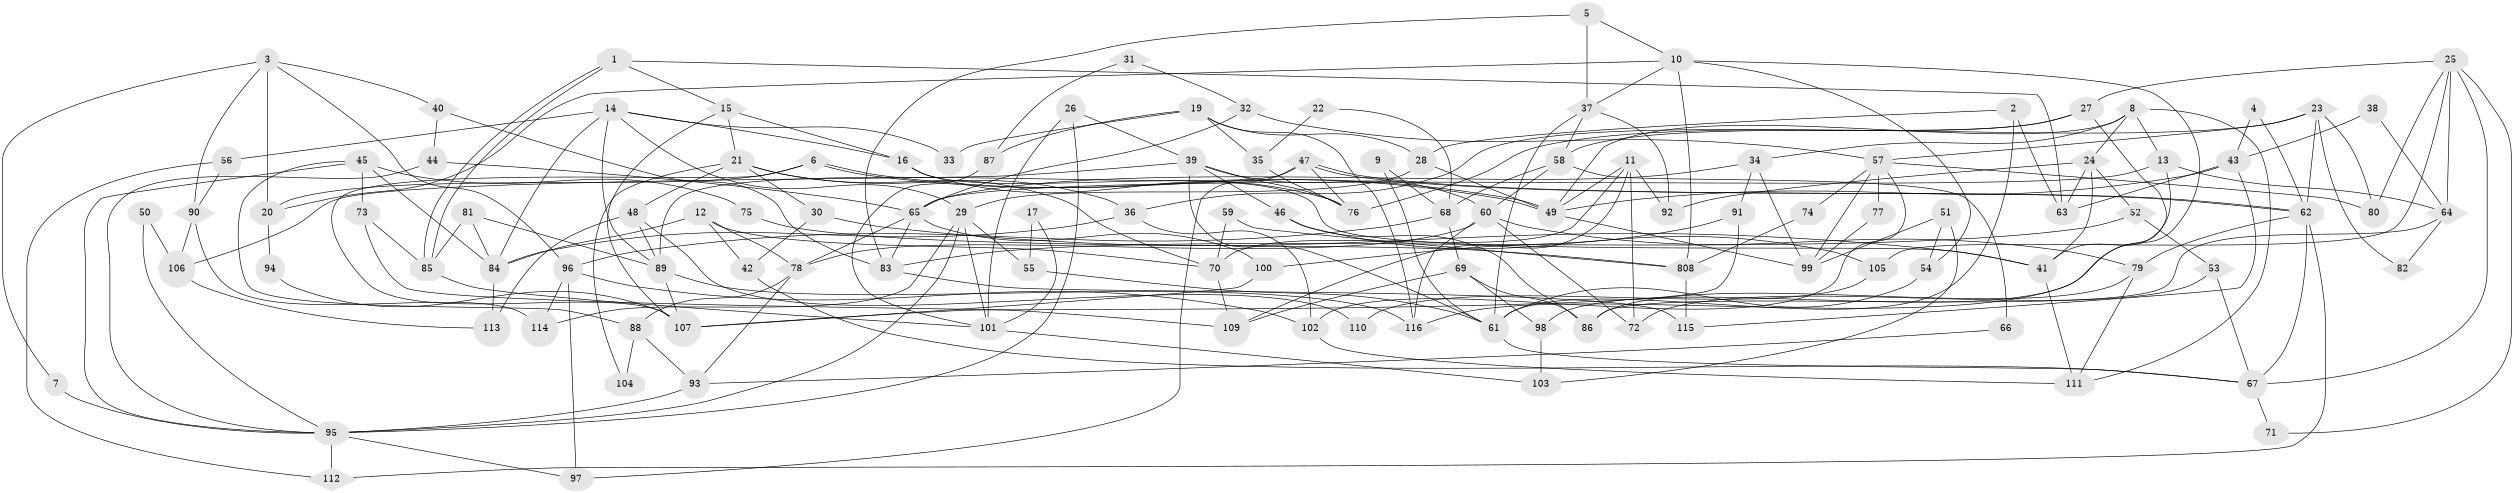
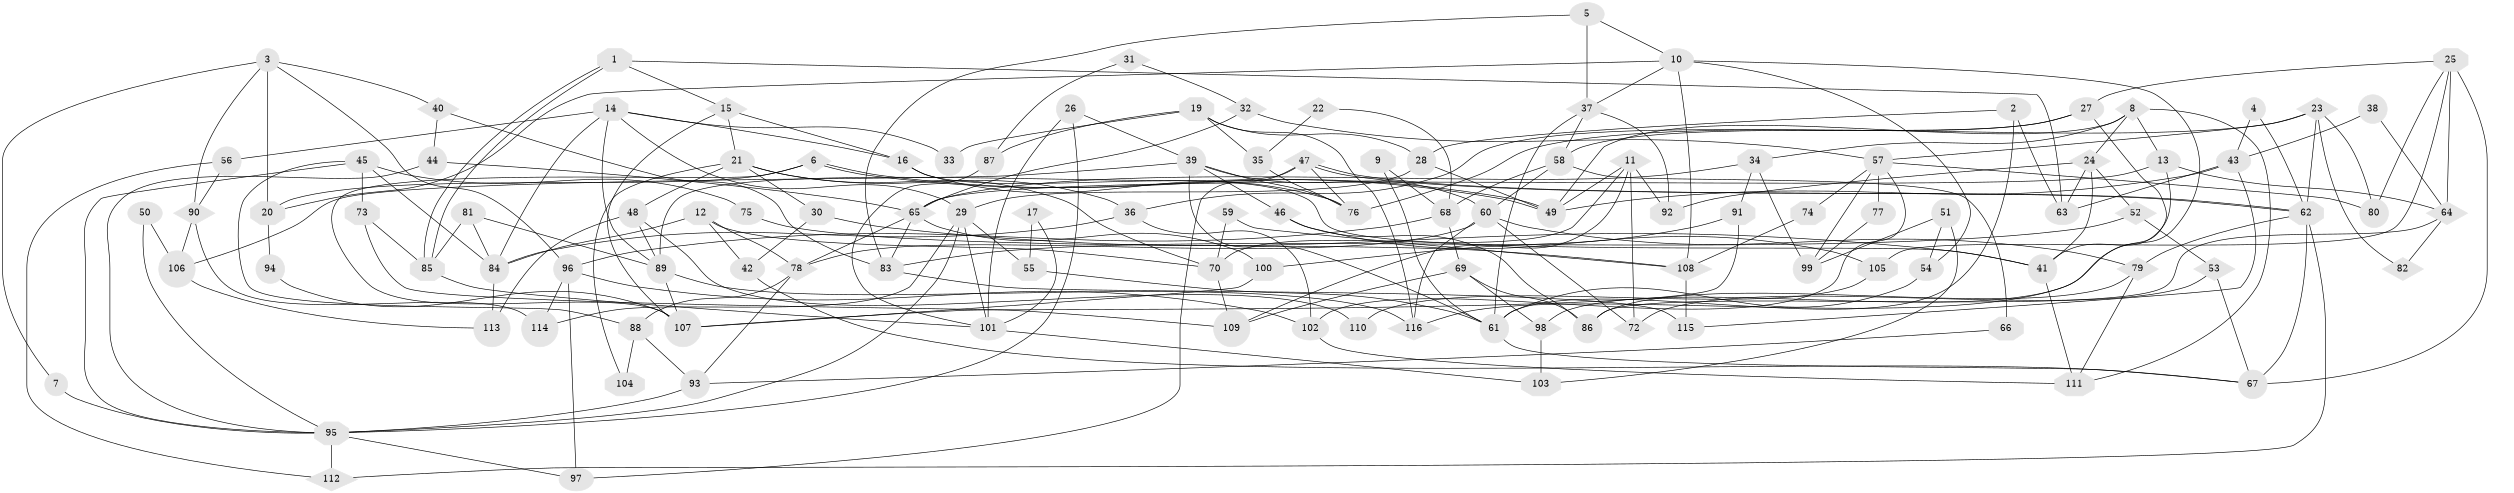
edge "49" -- "99": removed
node "808": label "808" -> "108"
node "71": removed
